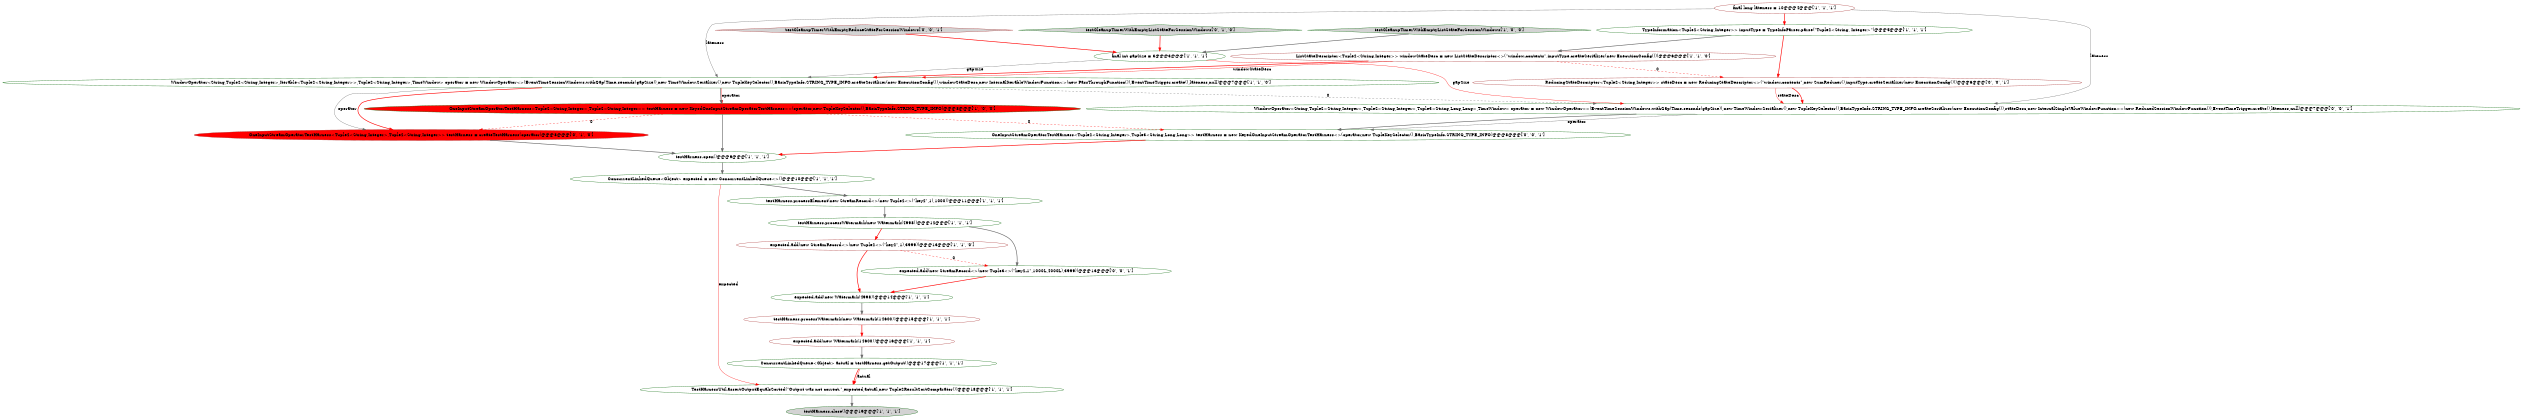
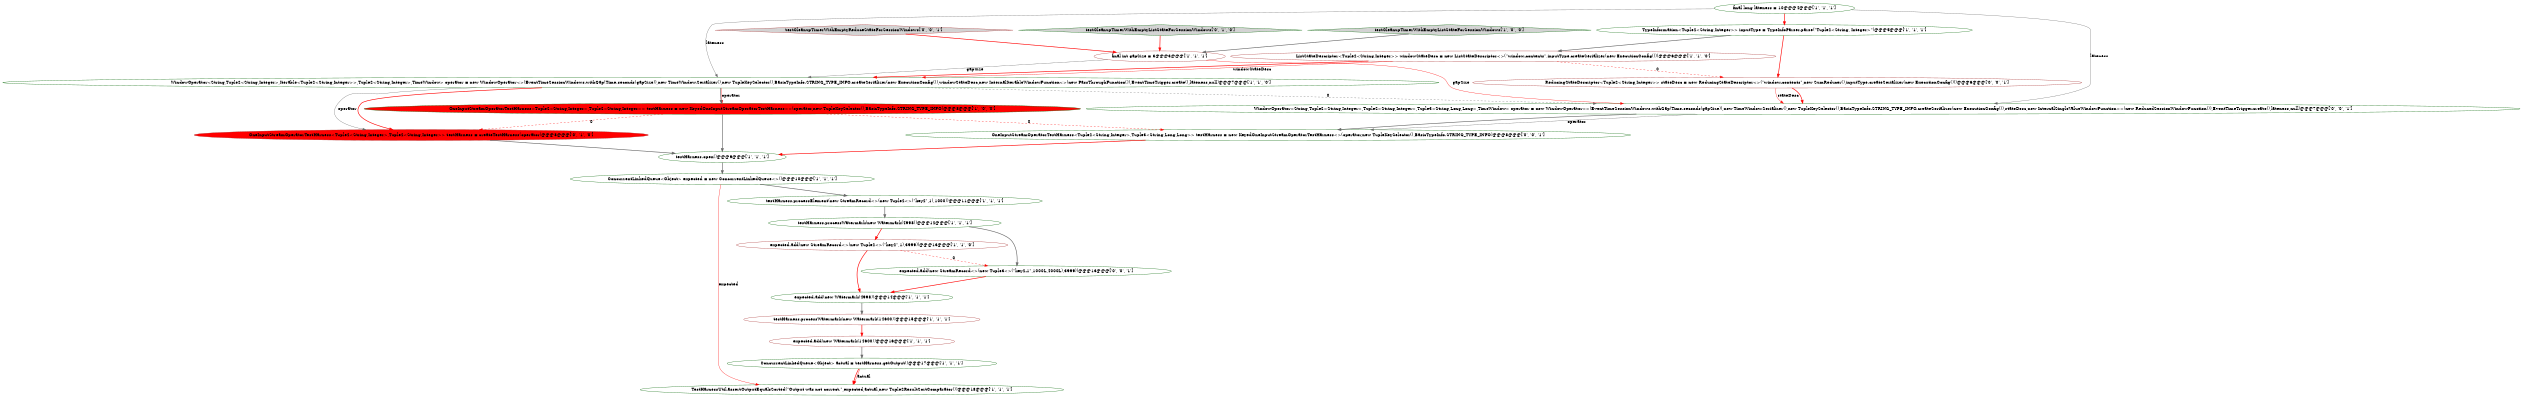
node "final long lateness = 10@@@4@@@['1', '1', '1']": color brown -> darkgreen
node "final int gapSize = 3@@@3@@@['1', '1', '1']": color darkgreen -> brown
node "testHarness.close()@@@19@@@['1', '1', '1']": removed
